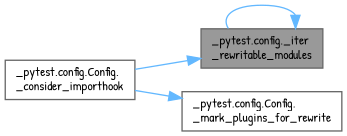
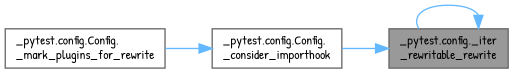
node "_pytest.config._iter _rewritable_modules": label "_pytest.config._iter _rewritable_modules" -> "_pytest.config._iter _rewritable_rewrite"
edge "_pytest.config.Config. _consider_importhook" -> "_pytest.config.Config. _mark_plugins_for_rewrite": reversed
